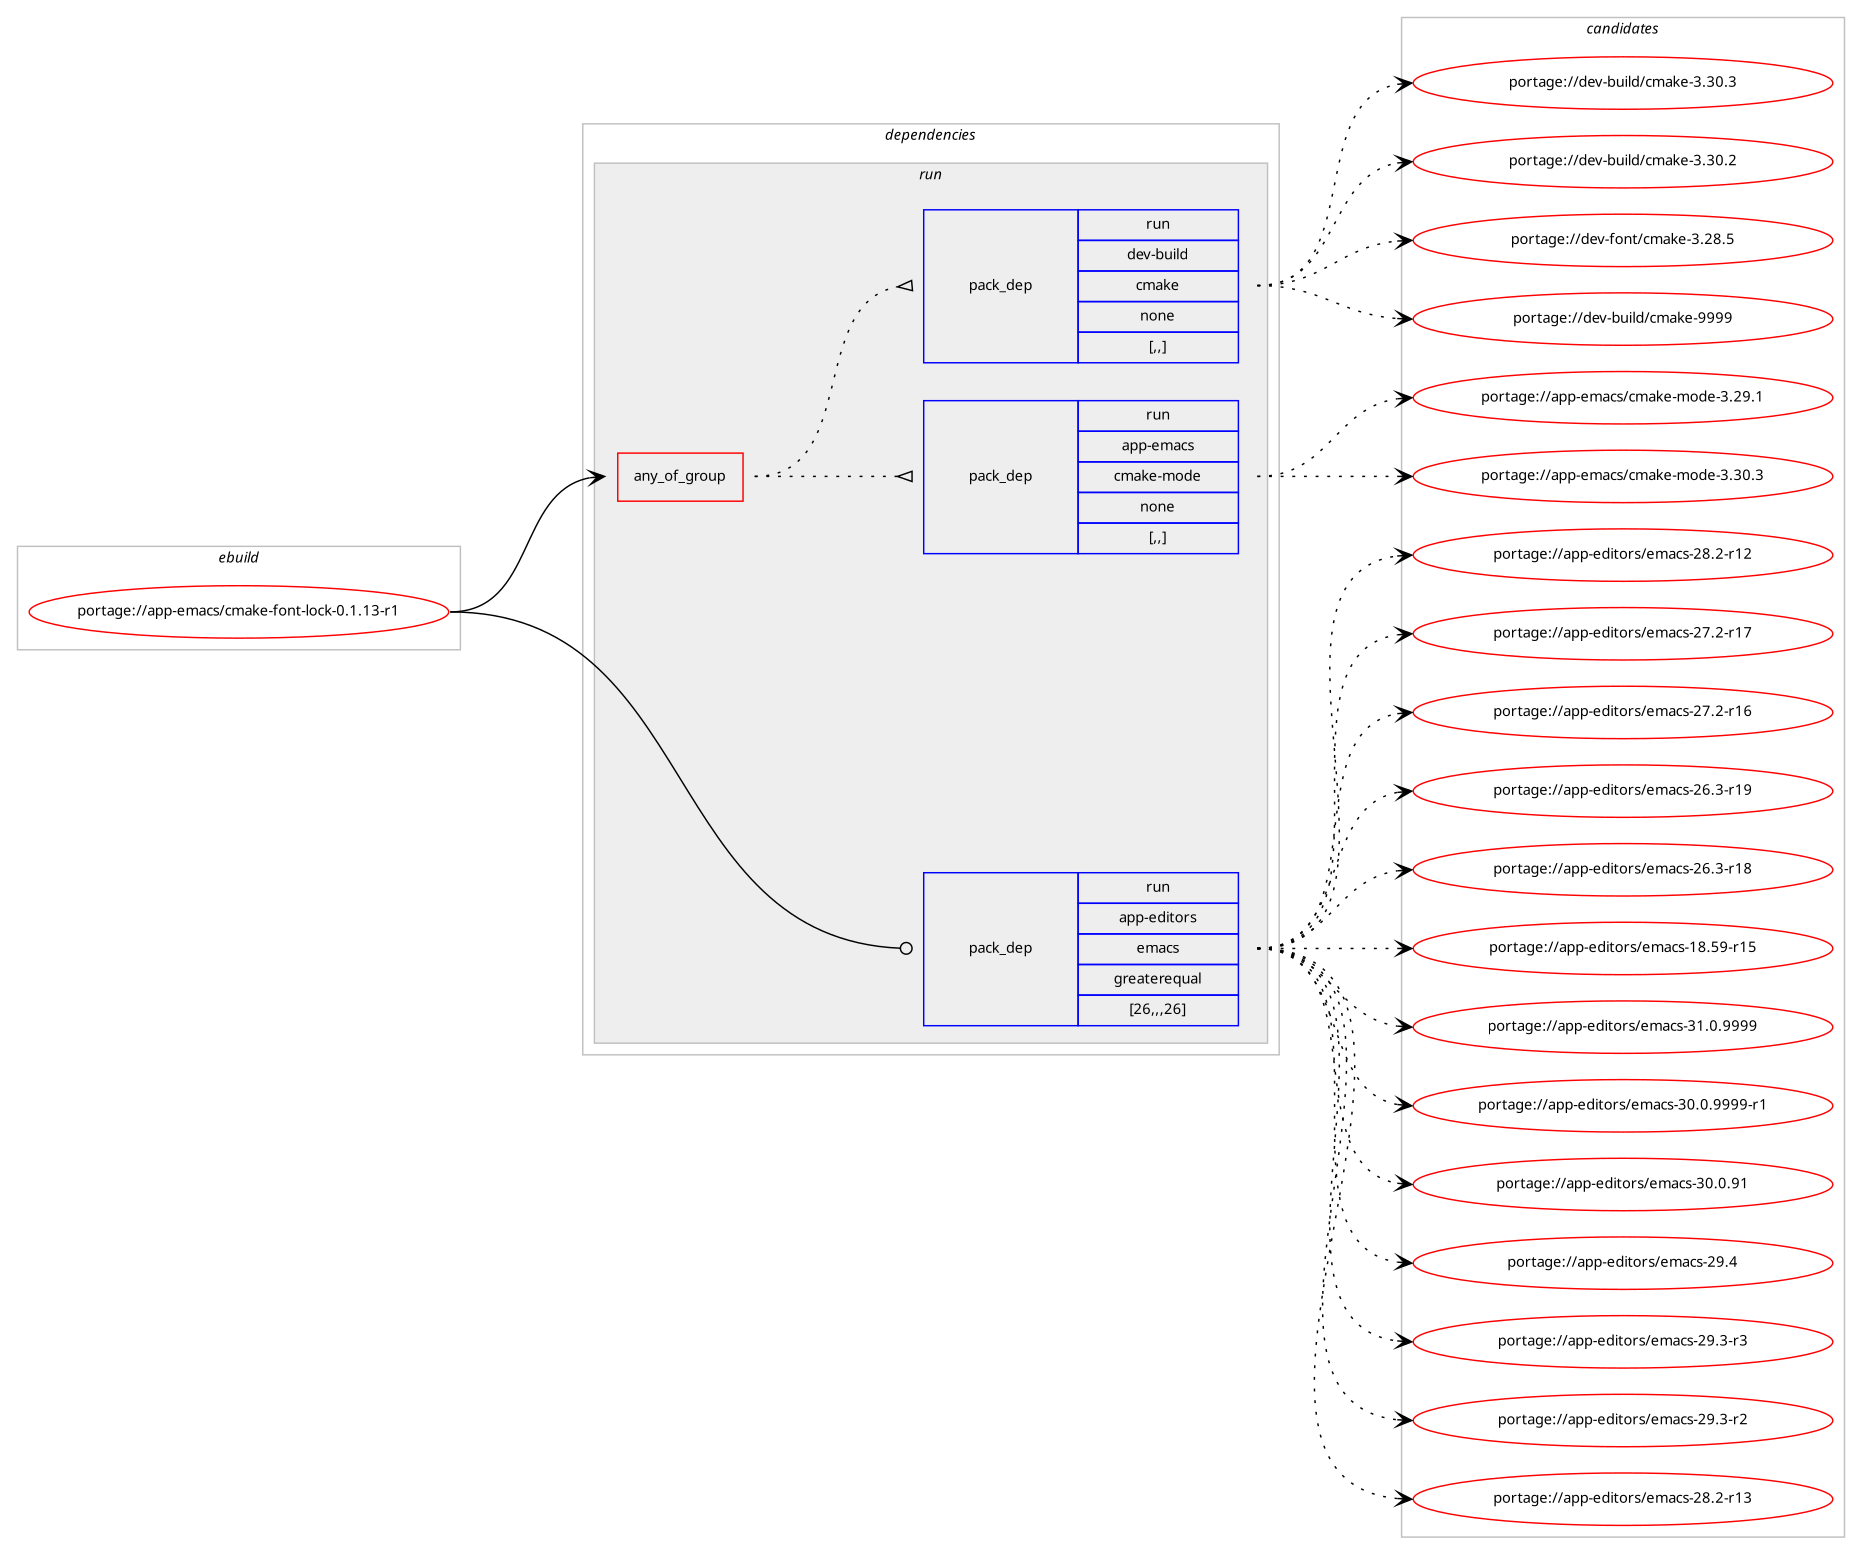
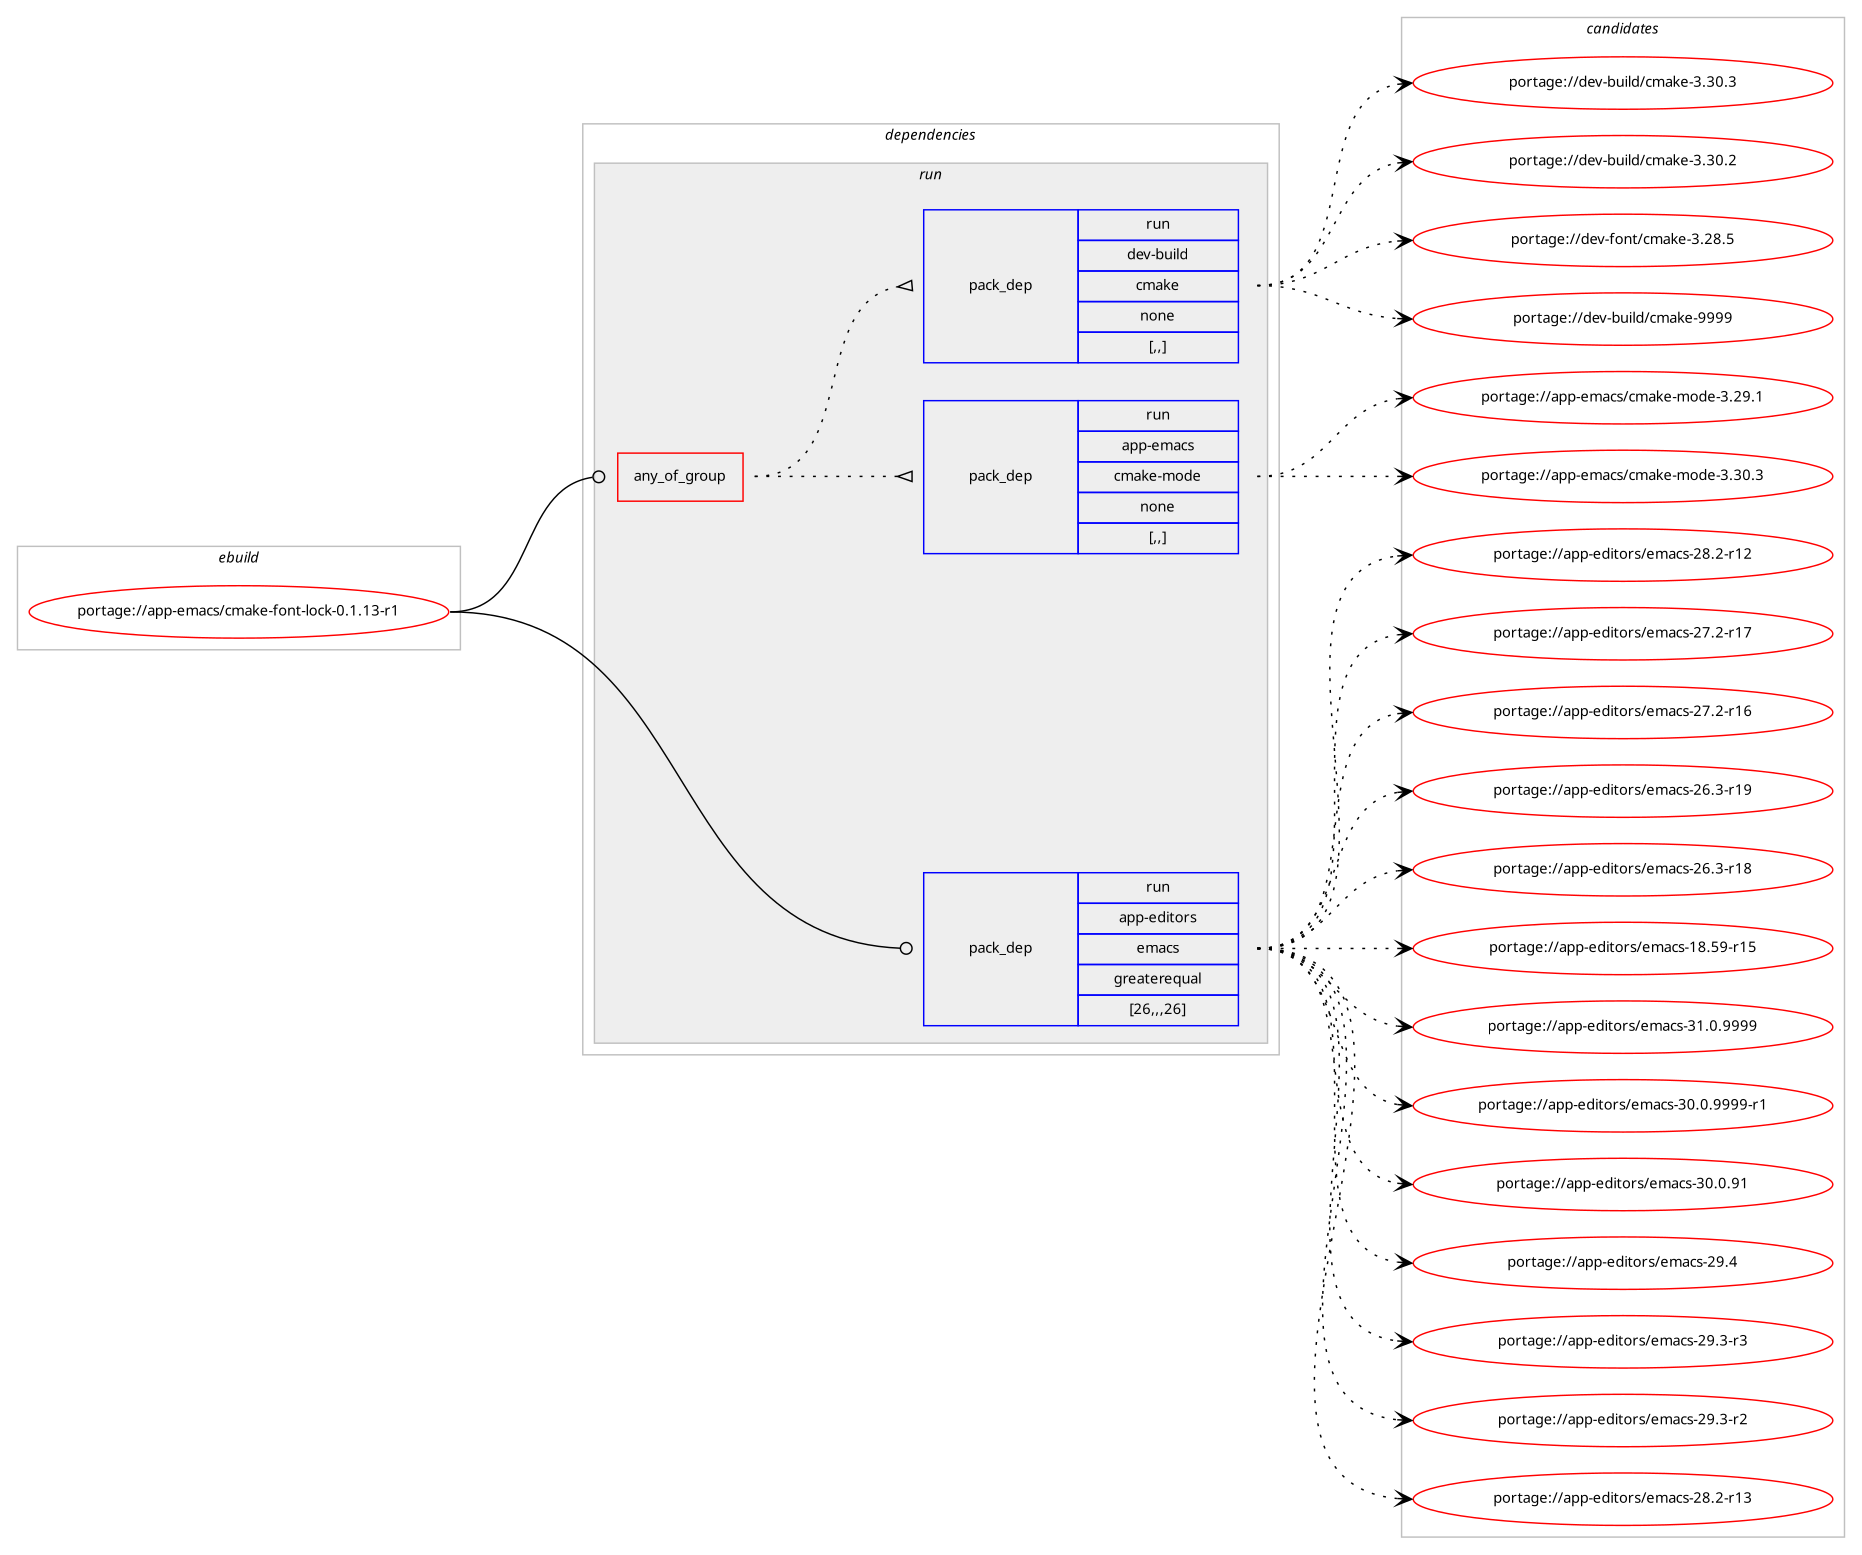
edge "portage://app-emacs/cmake-font-lock-0.1.13-r1" -> "any_of_group": arrowhead vee -> odot
